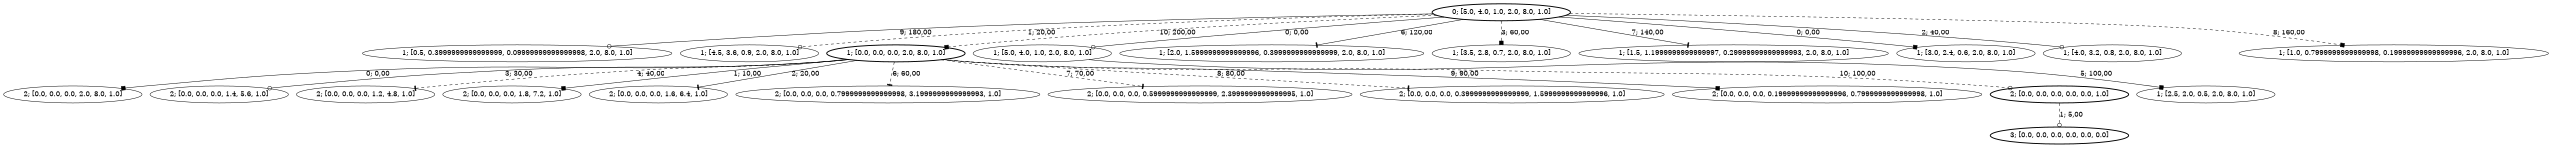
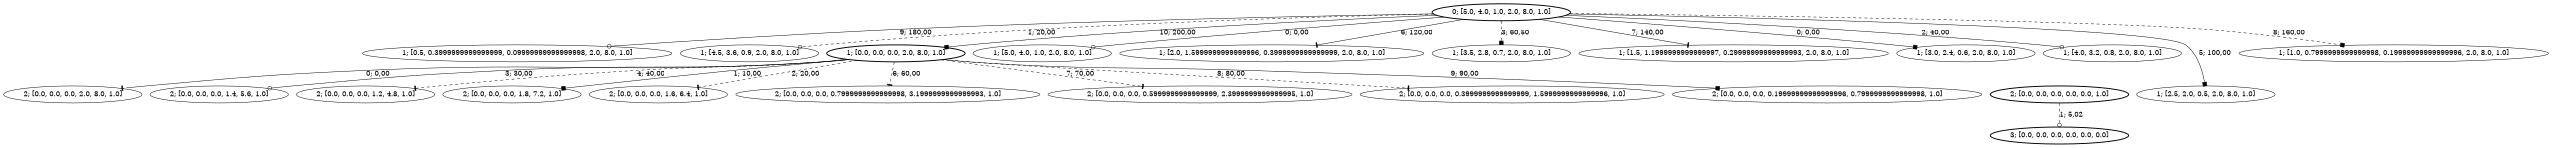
edge "0; [5.0, 4.0, 1.0, 2.0, 8.0, 1.0]" -> "1; [0.0, 0.0, 0.0, 2.0, 8.0, 1.0]": style dashed -> solid
edge "0; [5.0, 4.0, 1.0, 2.0, 8.0, 1.0]" -> "1; [3.5, 2.8, 0.7, 2.0, 8.0, 1.0]": label "3; 60,00" -> "3; 60,50"
edge "1; [5.0, 4.0, 1.0, 2.0, 8.0, 1.0]" -> "1; [2.5, 2.0, 0.5, 2.0, 8.0, 1.0]": now "0; [5.0, 4.0, 1.0, 2.0, 8.0, 1.0]" -> "1; [2.5, 2.0, 0.5, 2.0, 8.0, 1.0]"
edge "1; [0.0, 0.0, 0.0, 2.0, 8.0, 1.0]" -> "2; [0.0, 0.0, 0.0, 2.0, 8.0, 1.0]": arrowhead box -> tee
edge "1; [0.0, 0.0, 0.0, 2.0, 8.0, 1.0]" -> "2; [0.0, 0.0, 0.0, 0.0, 0.0, 1.0]": removed, label "10; 100,00"
edge "1; [0.0, 0.0, 0.0, 2.0, 8.0, 1.0]" -> "2; [0.0, 0.0, 0.0, 1.6, 6.4, 1.0]": style solid -> dashed
edge "2; [0.0, 0.0, 0.0, 0.0, 0.0, 1.0]" -> "3; [0.0, 0.0, 0.0, 0.0, 0.0, 0.0]": label "1; 5,00" -> "1; 5,02"
